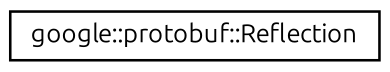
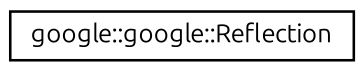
node "google::protobuf::Reflection": label "google::protobuf::Reflection" -> "google::google::Reflection"
